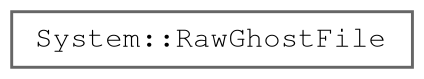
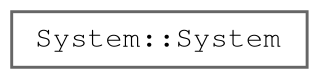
node "System::RawGhostFile": label "System::RawGhostFile" -> "System::System"
